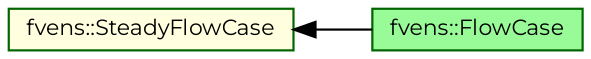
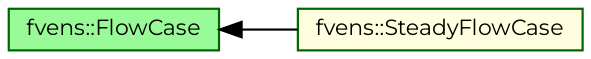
edge "fvens::FlowCase" -> "fvens::SteadyFlowCase": reversed
